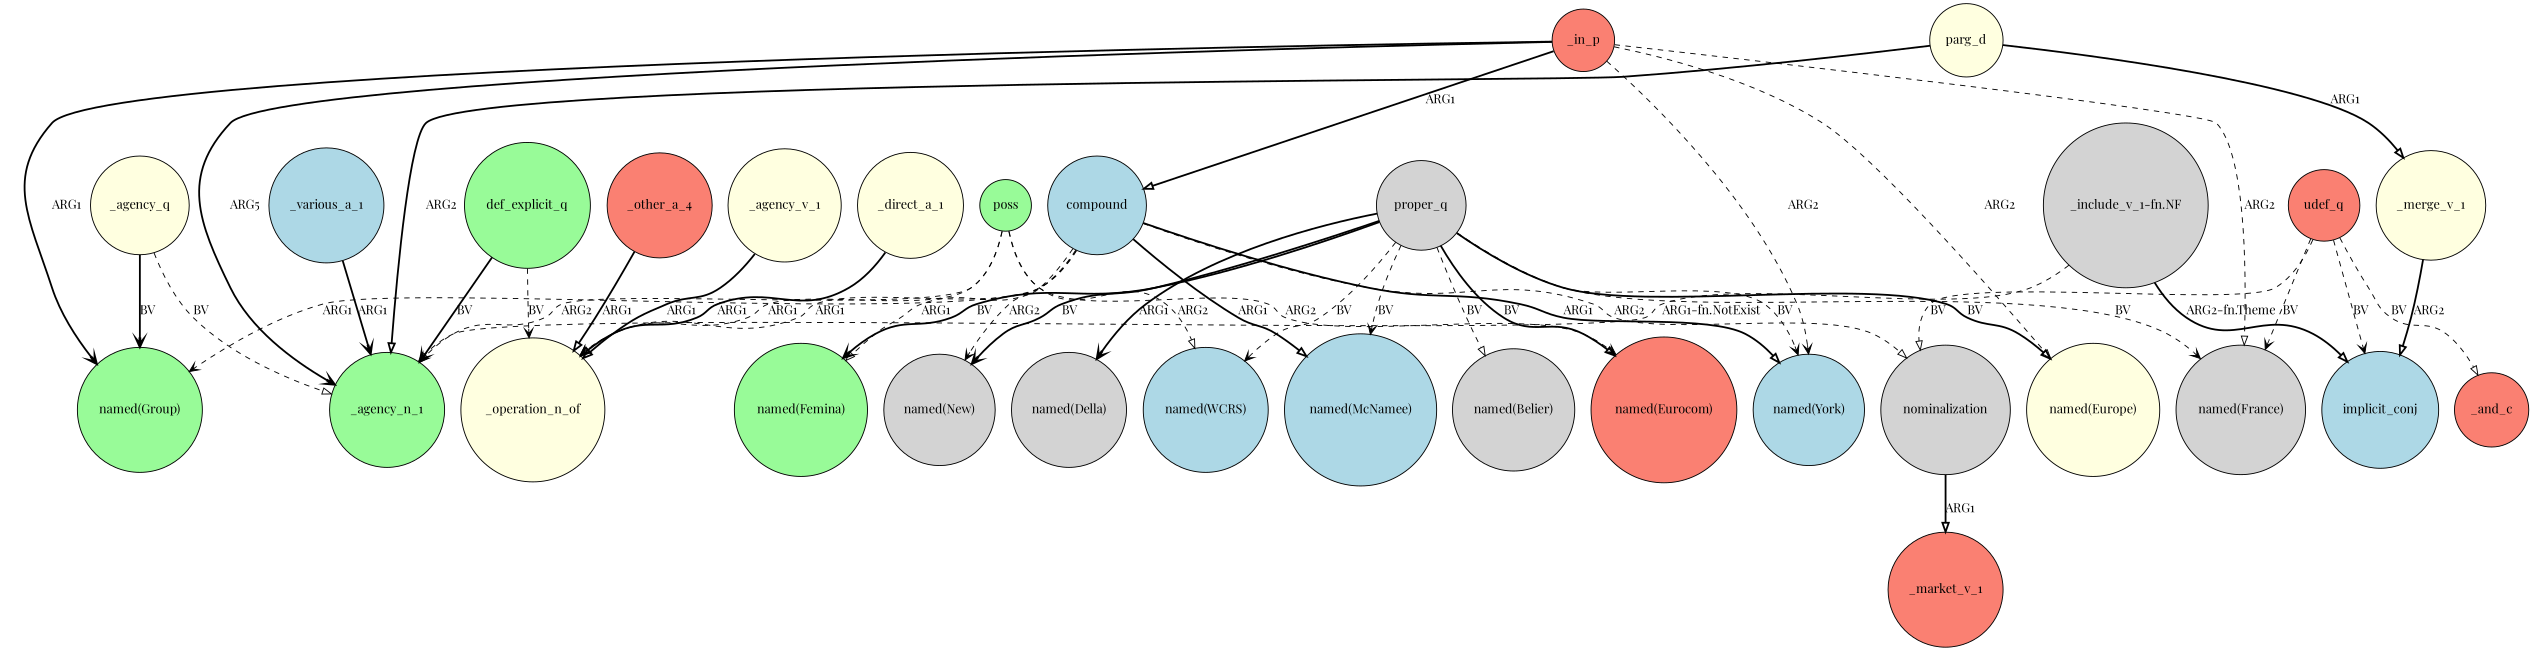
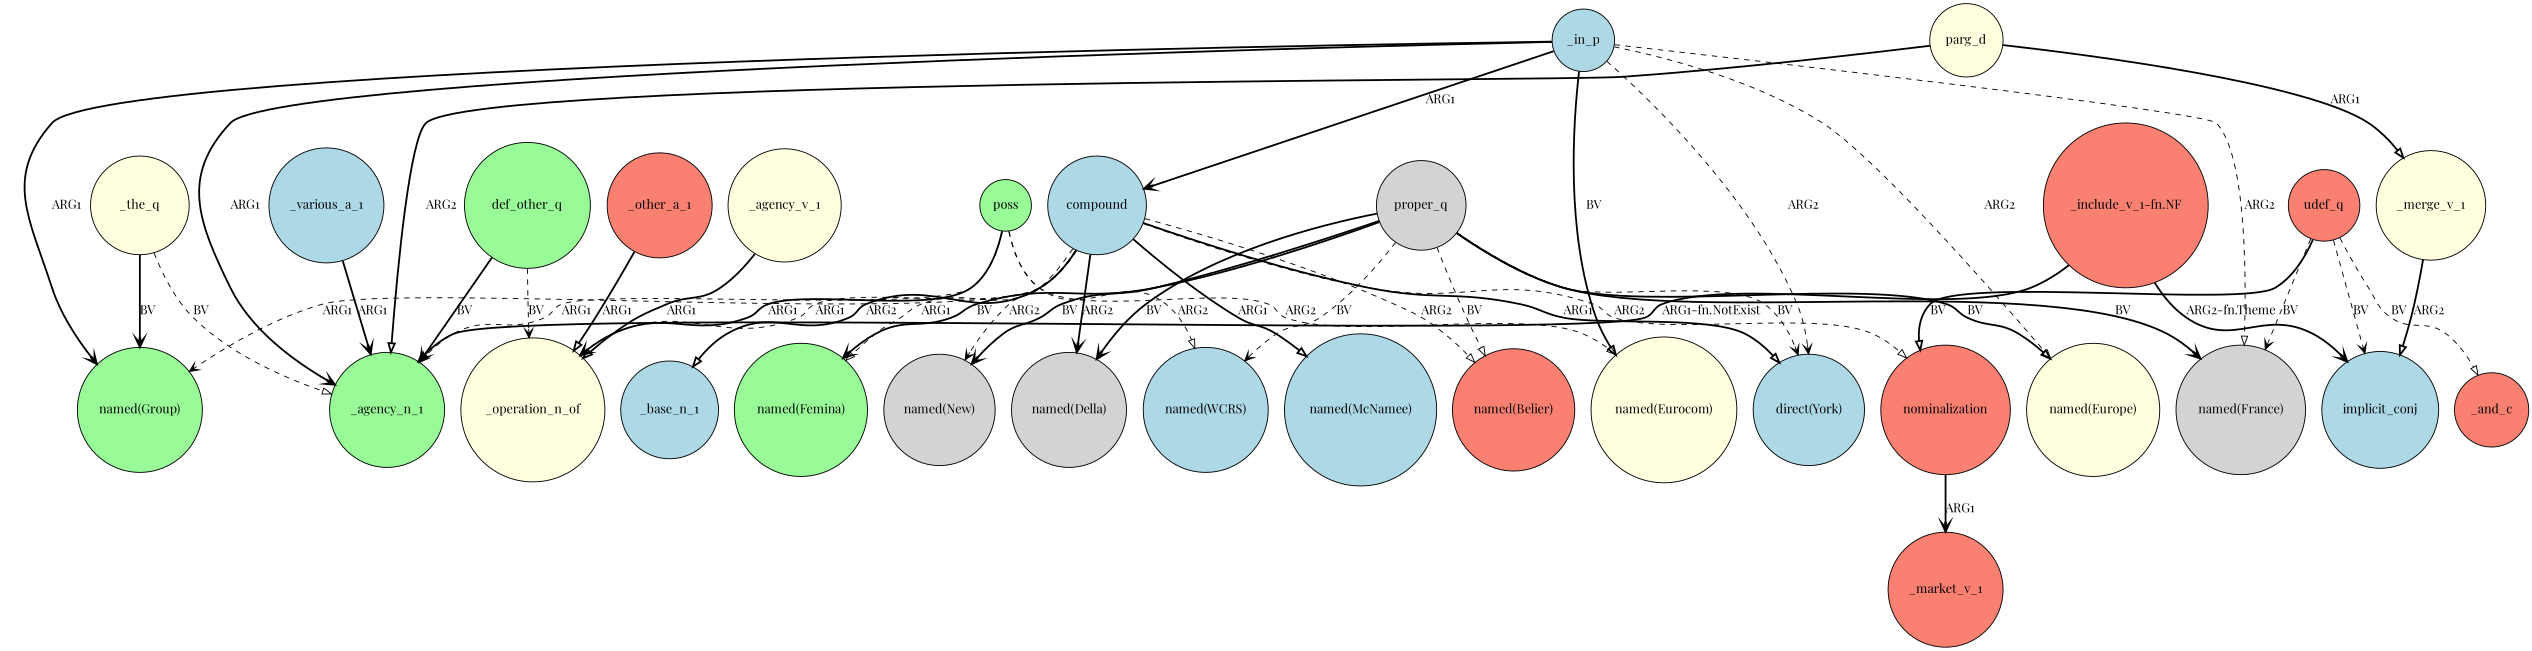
node "_in_p": fillcolor salmon -> lightblue
edge "_in_p" -> "compound": arrowhead onormal -> vee
node "_agency_q": label "_agency_q" -> "_the_q"
edge "_in_p" -> "_agency_n_1": label "ARG5" -> "ARG1"
node "def_explicit_q": label "def_explicit_q" -> "def_other_q"
node "_other_a_4": label "_other_a_4" -> "_other_a_1"
node "_direct_a_1": removed
node "_include_v_1-fn.NF": fillcolor lightgrey -> salmon
edge "compound" -> "named(Belier)": added, label "ARG2"
edge "proper_q" -> "named(McNamee)": removed, label "BV"
edge "udef_q" -> "nominalization": style dashed -> bold
edge "proper_q" -> "named(France)": style dashed -> bold
edge "compound" -> "named(Della)": added, label "ARG2"
edge "poss" -> "_agency_n_1": label "ARG2" -> "ARG1"
edge "proper_q" -> "named(Della)": label "ARG1" -> "BV"
edge "poss" -> "_operation_n_of": style dashed -> bold
edge "proper_q" -> "named(Eurocom)": now "_in_p" -> "named(Eurocom)"
edge "poss" -> "named(Eurocom)": arrowhead vee -> onormal
edge "_include_v_1-fn.NF" -> "_agency_n_1": style dashed -> bold
edge "_include_v_1-fn.NF" -> "implicit_conj": arrowhead onormal -> vee
node "_base_n_1": added
node "named(Belier)": fillcolor lightgrey -> salmon
node "named(Eurocom)": fillcolor salmon -> lightyellow
node "named(York)": label "named(York)" -> "direct(York)"
node "nominalization": fillcolor lightgrey -> salmon
edge "nominalization" -> "_market_v_1": arrowhead onormal -> vee
